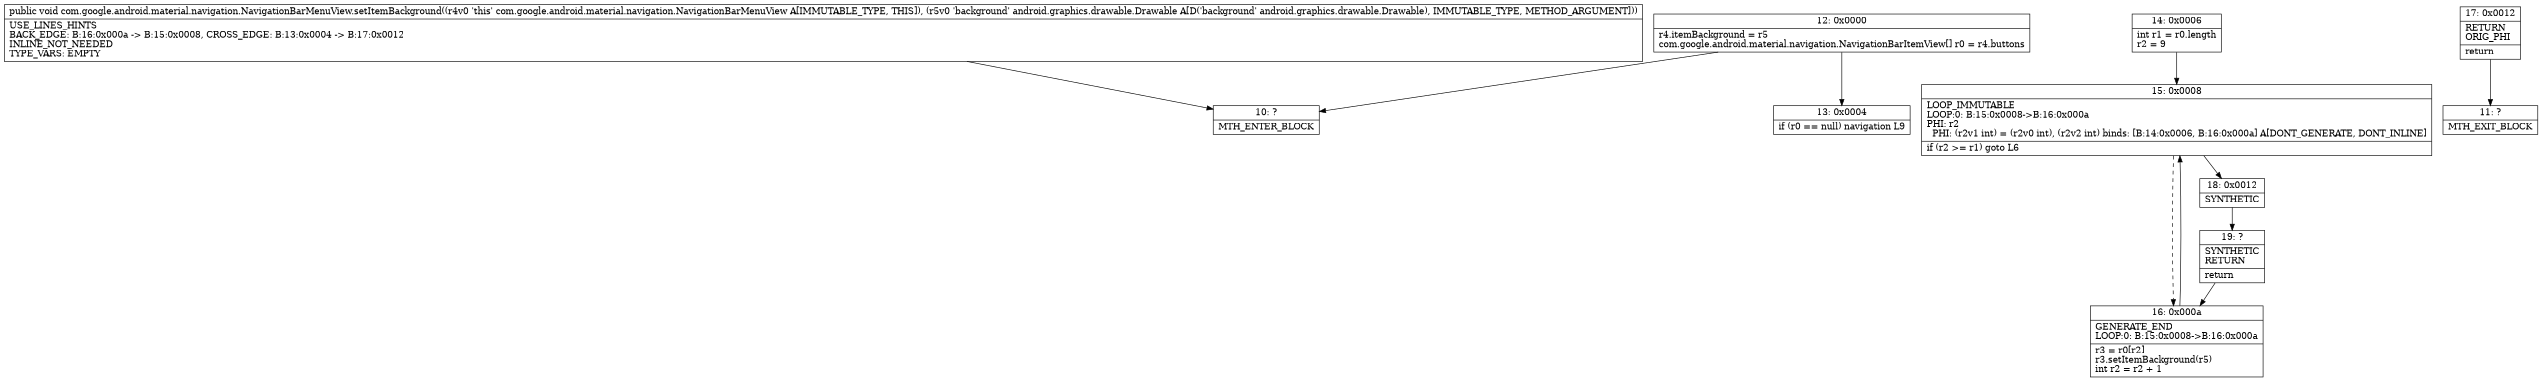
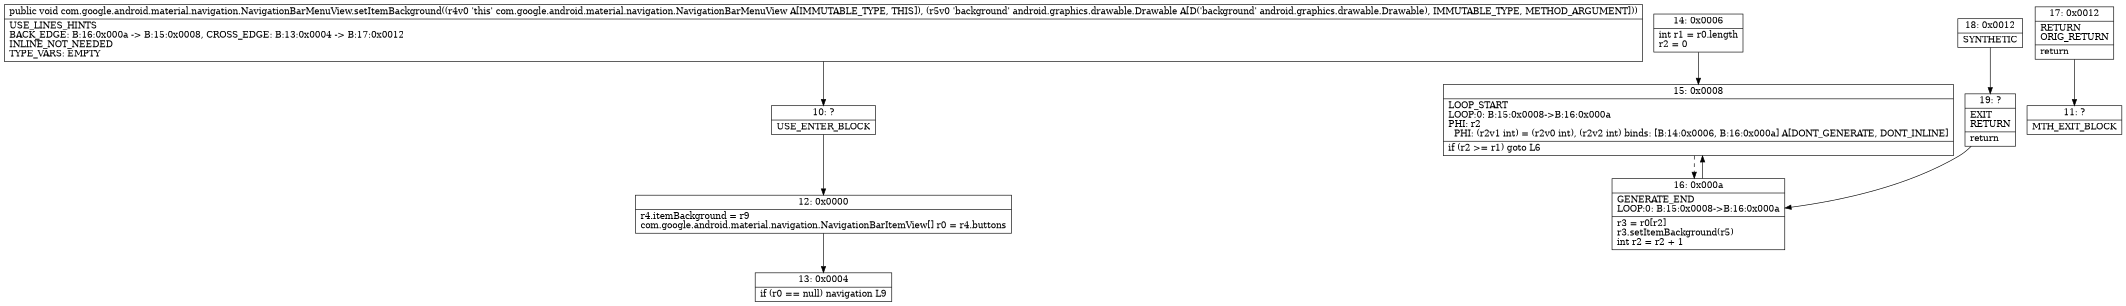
node "12: 0x0000": text "r4.itemBackground = r5" -> "r4.itemBackground = r9"
node "17: 0x0012": text "ORIG_PHI" -> "ORIG_RETURN"
node "14: 0x0006": text "r2 = 9" -> "r2 = 0"
edge "12: 0x0000" -> "10: ?": reversed
node "15: 0x0008": text "LOOP_IMMUTABLE" -> "LOOP_START"
node "10: ?": text "MTH_ENTER_BLOCK" -> "USE_ENTER_BLOCK"
edge "15: 0x0008" -> "18: 0x0012": removed
node "19: ?": text "SYNTHETIC" -> "EXIT"
